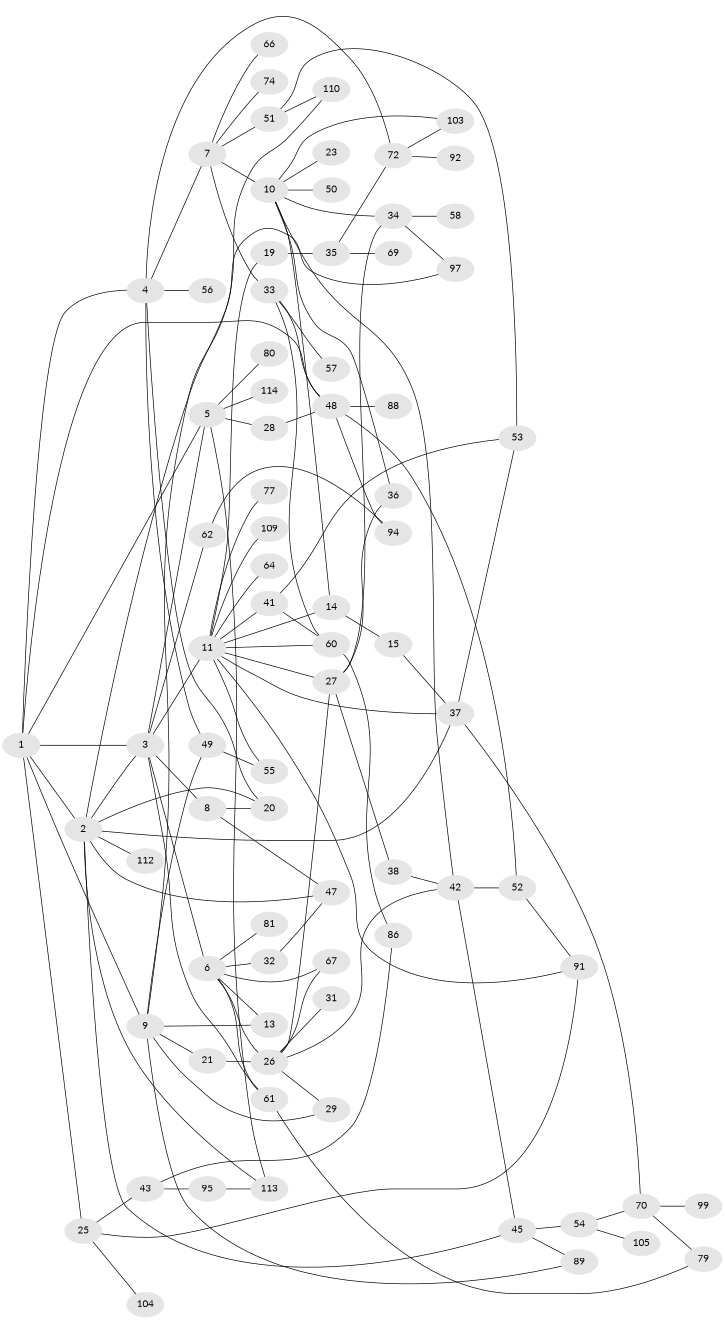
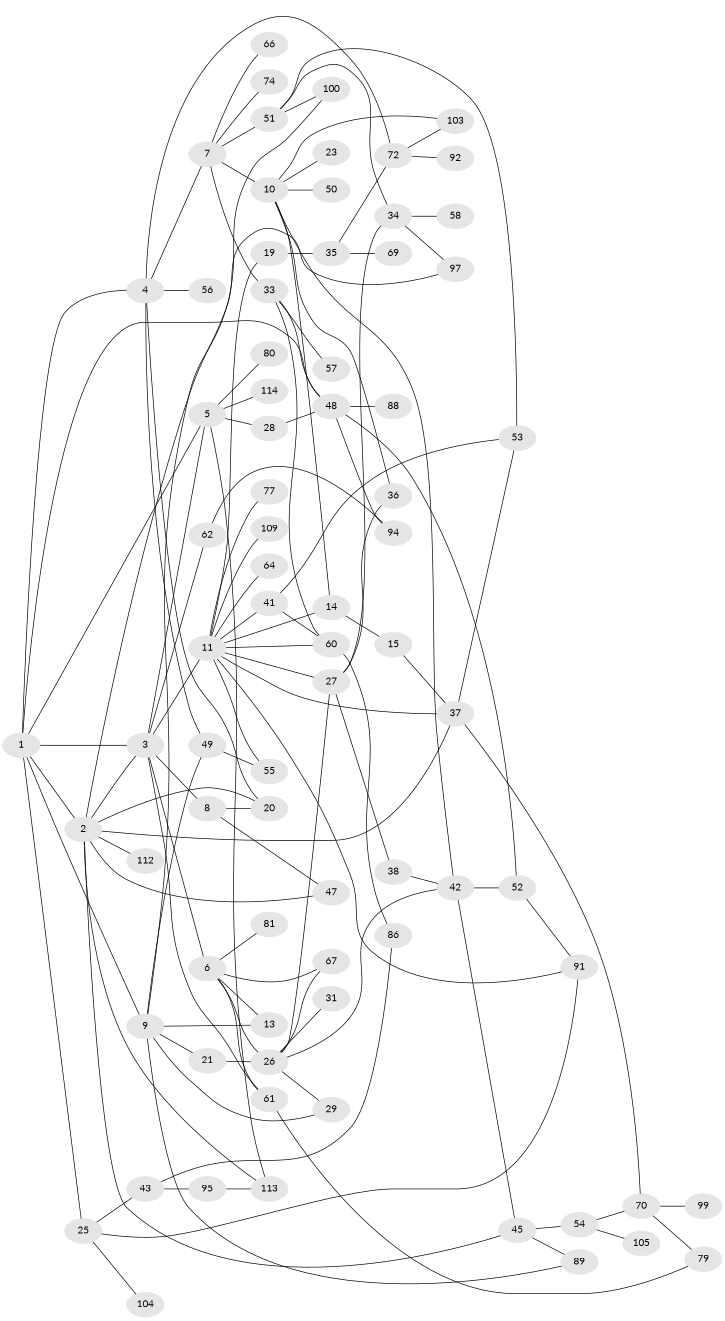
node "110": label "110" -> "100"
edge "10" -- "34": now "51" -- "34"
node "32": removed
